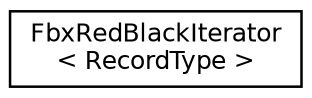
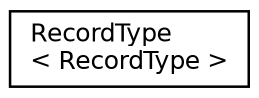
node "FbxRedBlackIterator < RecordType >": label "FbxRedBlackIterator < RecordType >" -> "RecordType < RecordType >"
